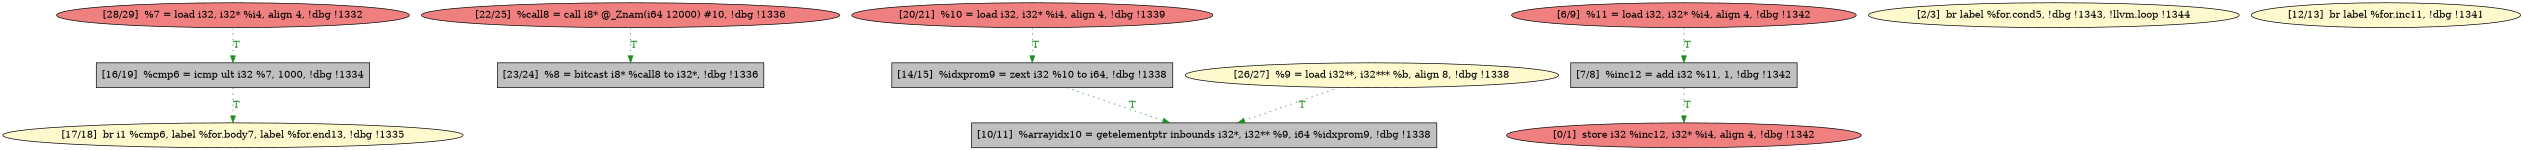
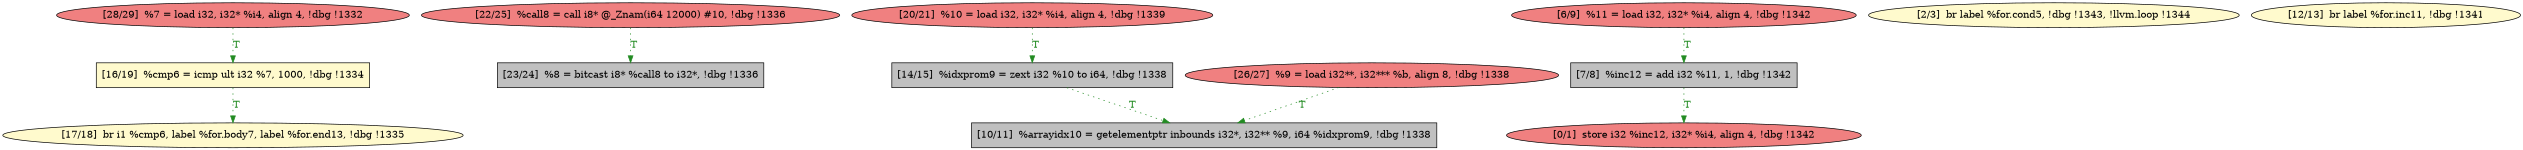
node "[16/19]  %cmp6 = icmp ult i32 %7, 1000, !dbg !1334": fillcolor grey -> lemonchiffon
node "[26/27]  %9 = load i32**, i32*** %b, align 8, !dbg !1338": fillcolor lemonchiffon -> lightcoral
